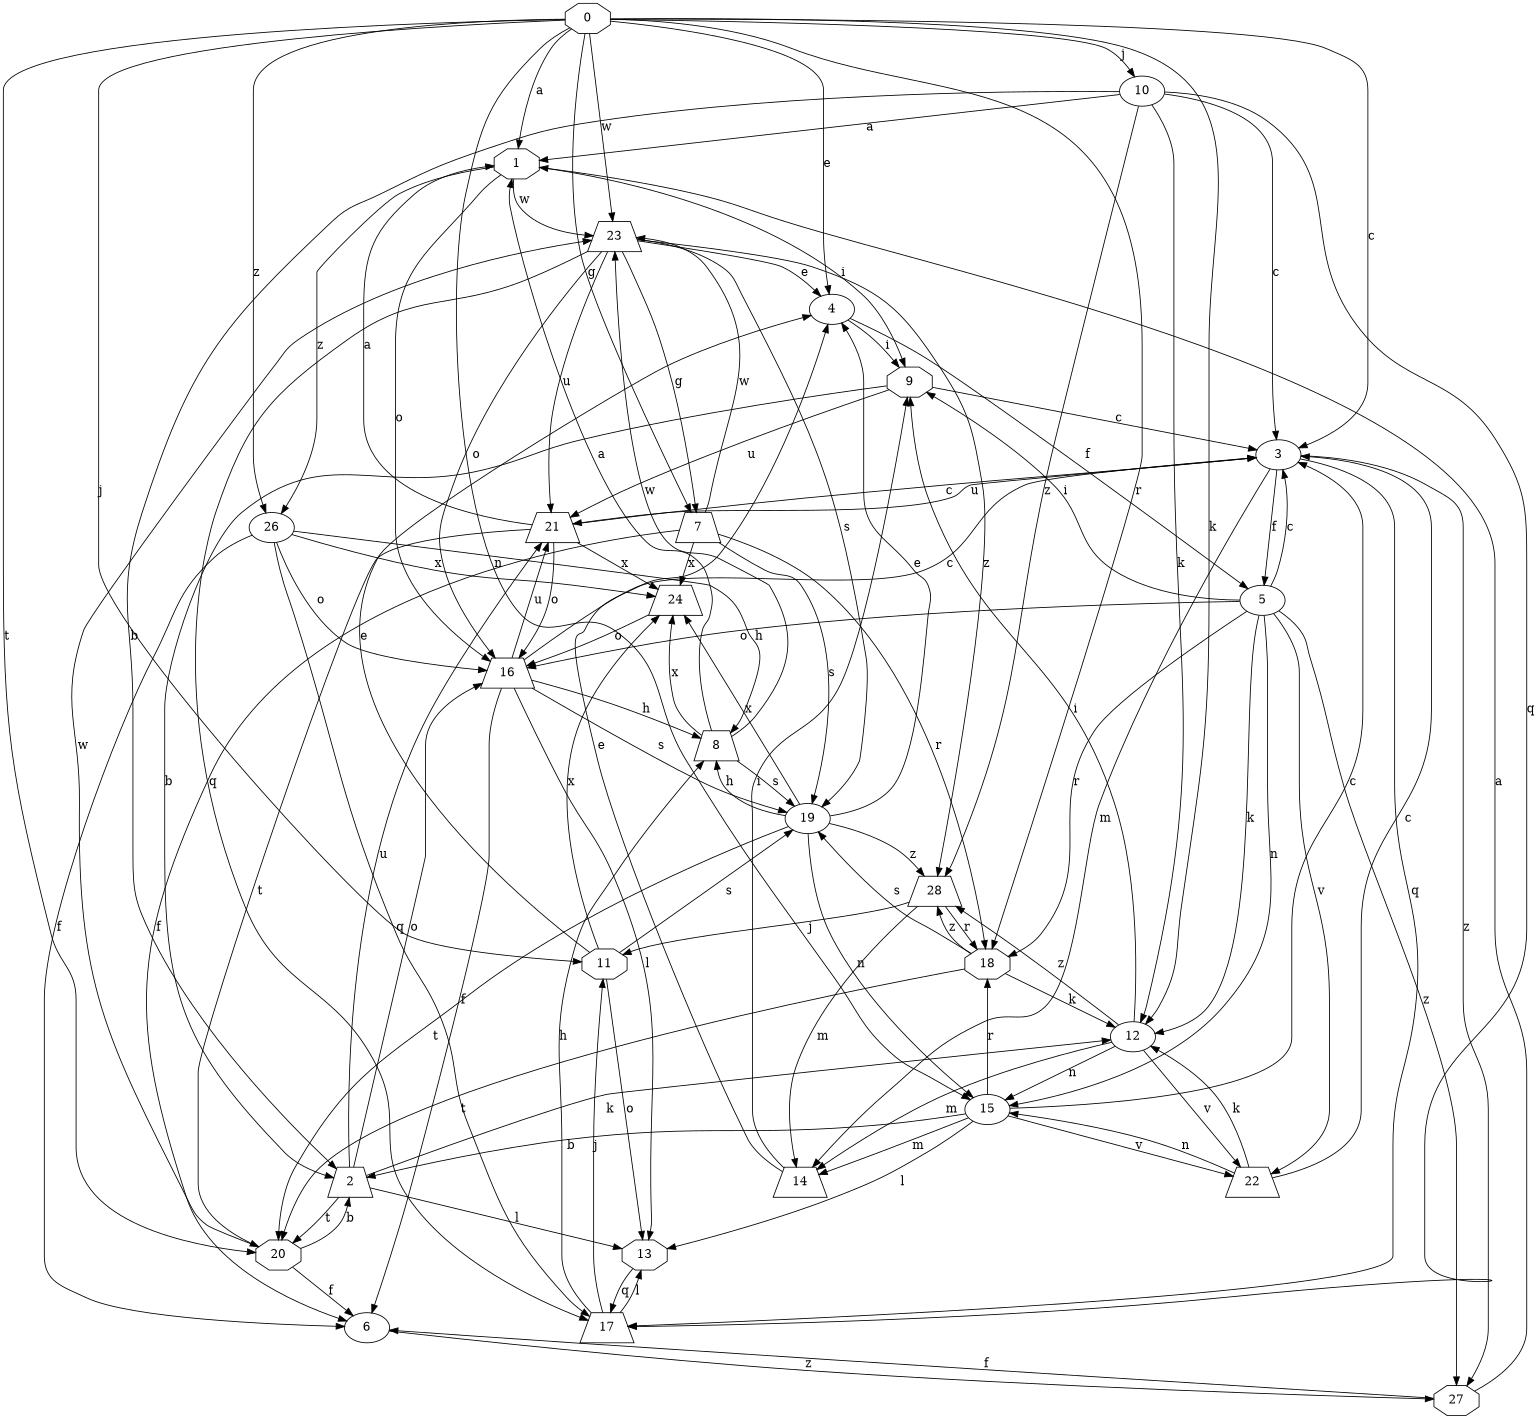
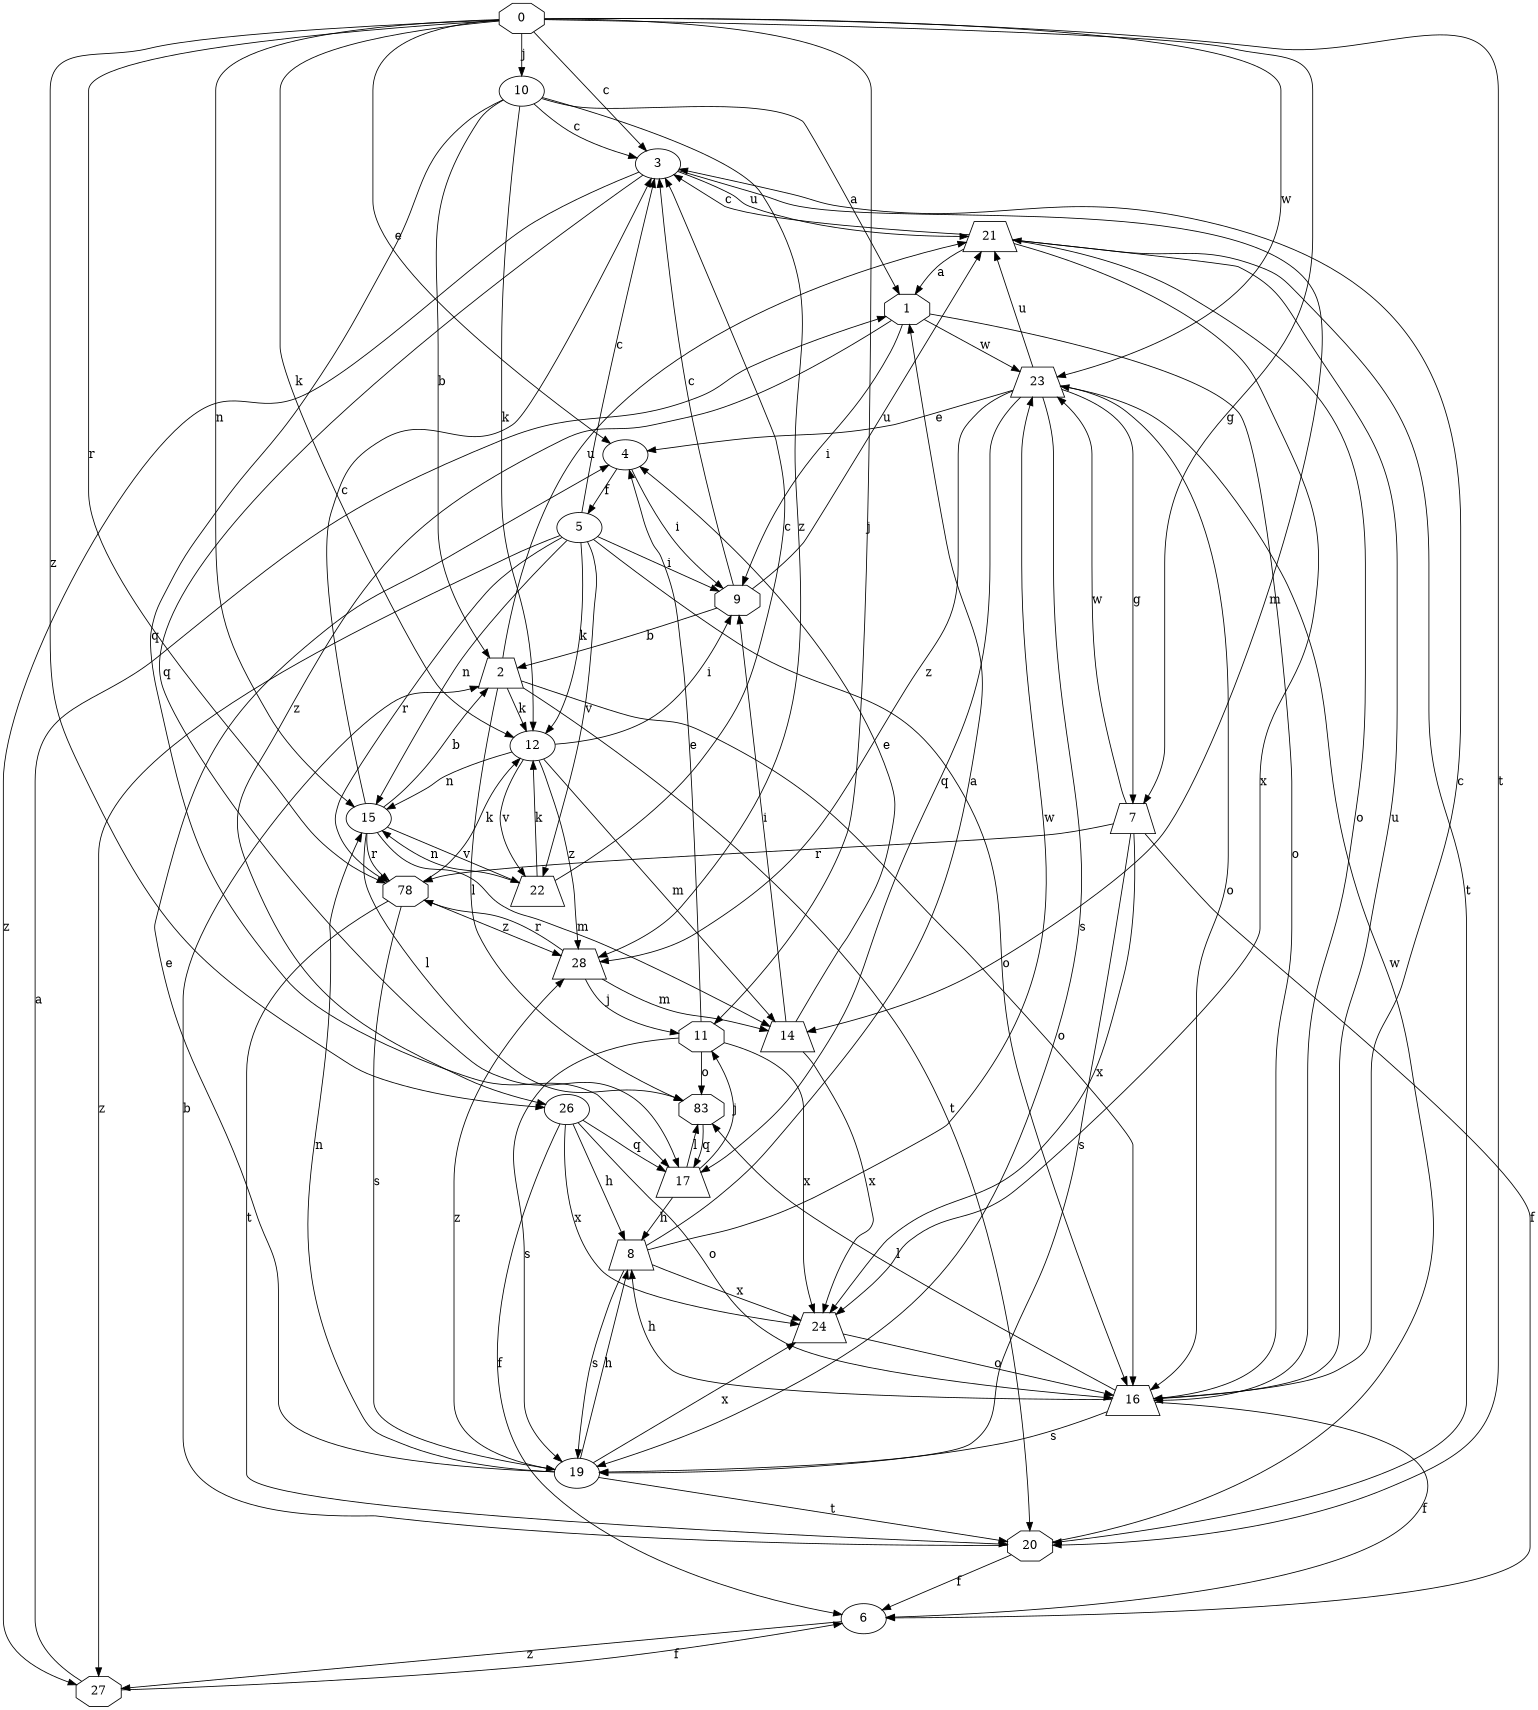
edge "0" -> "1": removed, label "a"
edge "3" -> "5": removed, label "f"
node "18": label "18" -> "78"
edge "14" -> "24": added, label "x"
node "13": label "13" -> "83"
